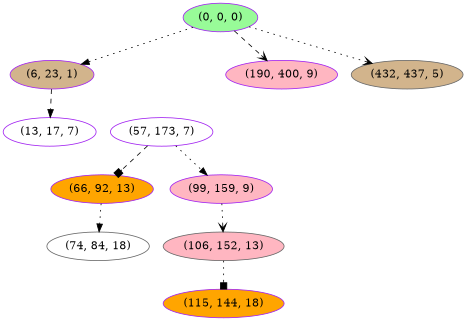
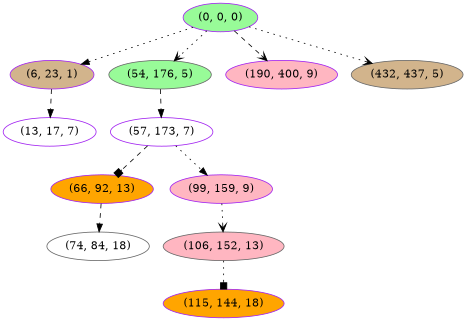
node "(54, 176, 5)": added
edge "(66, 92, 13)" -> "(74, 84, 18)": style dotted -> dashed
